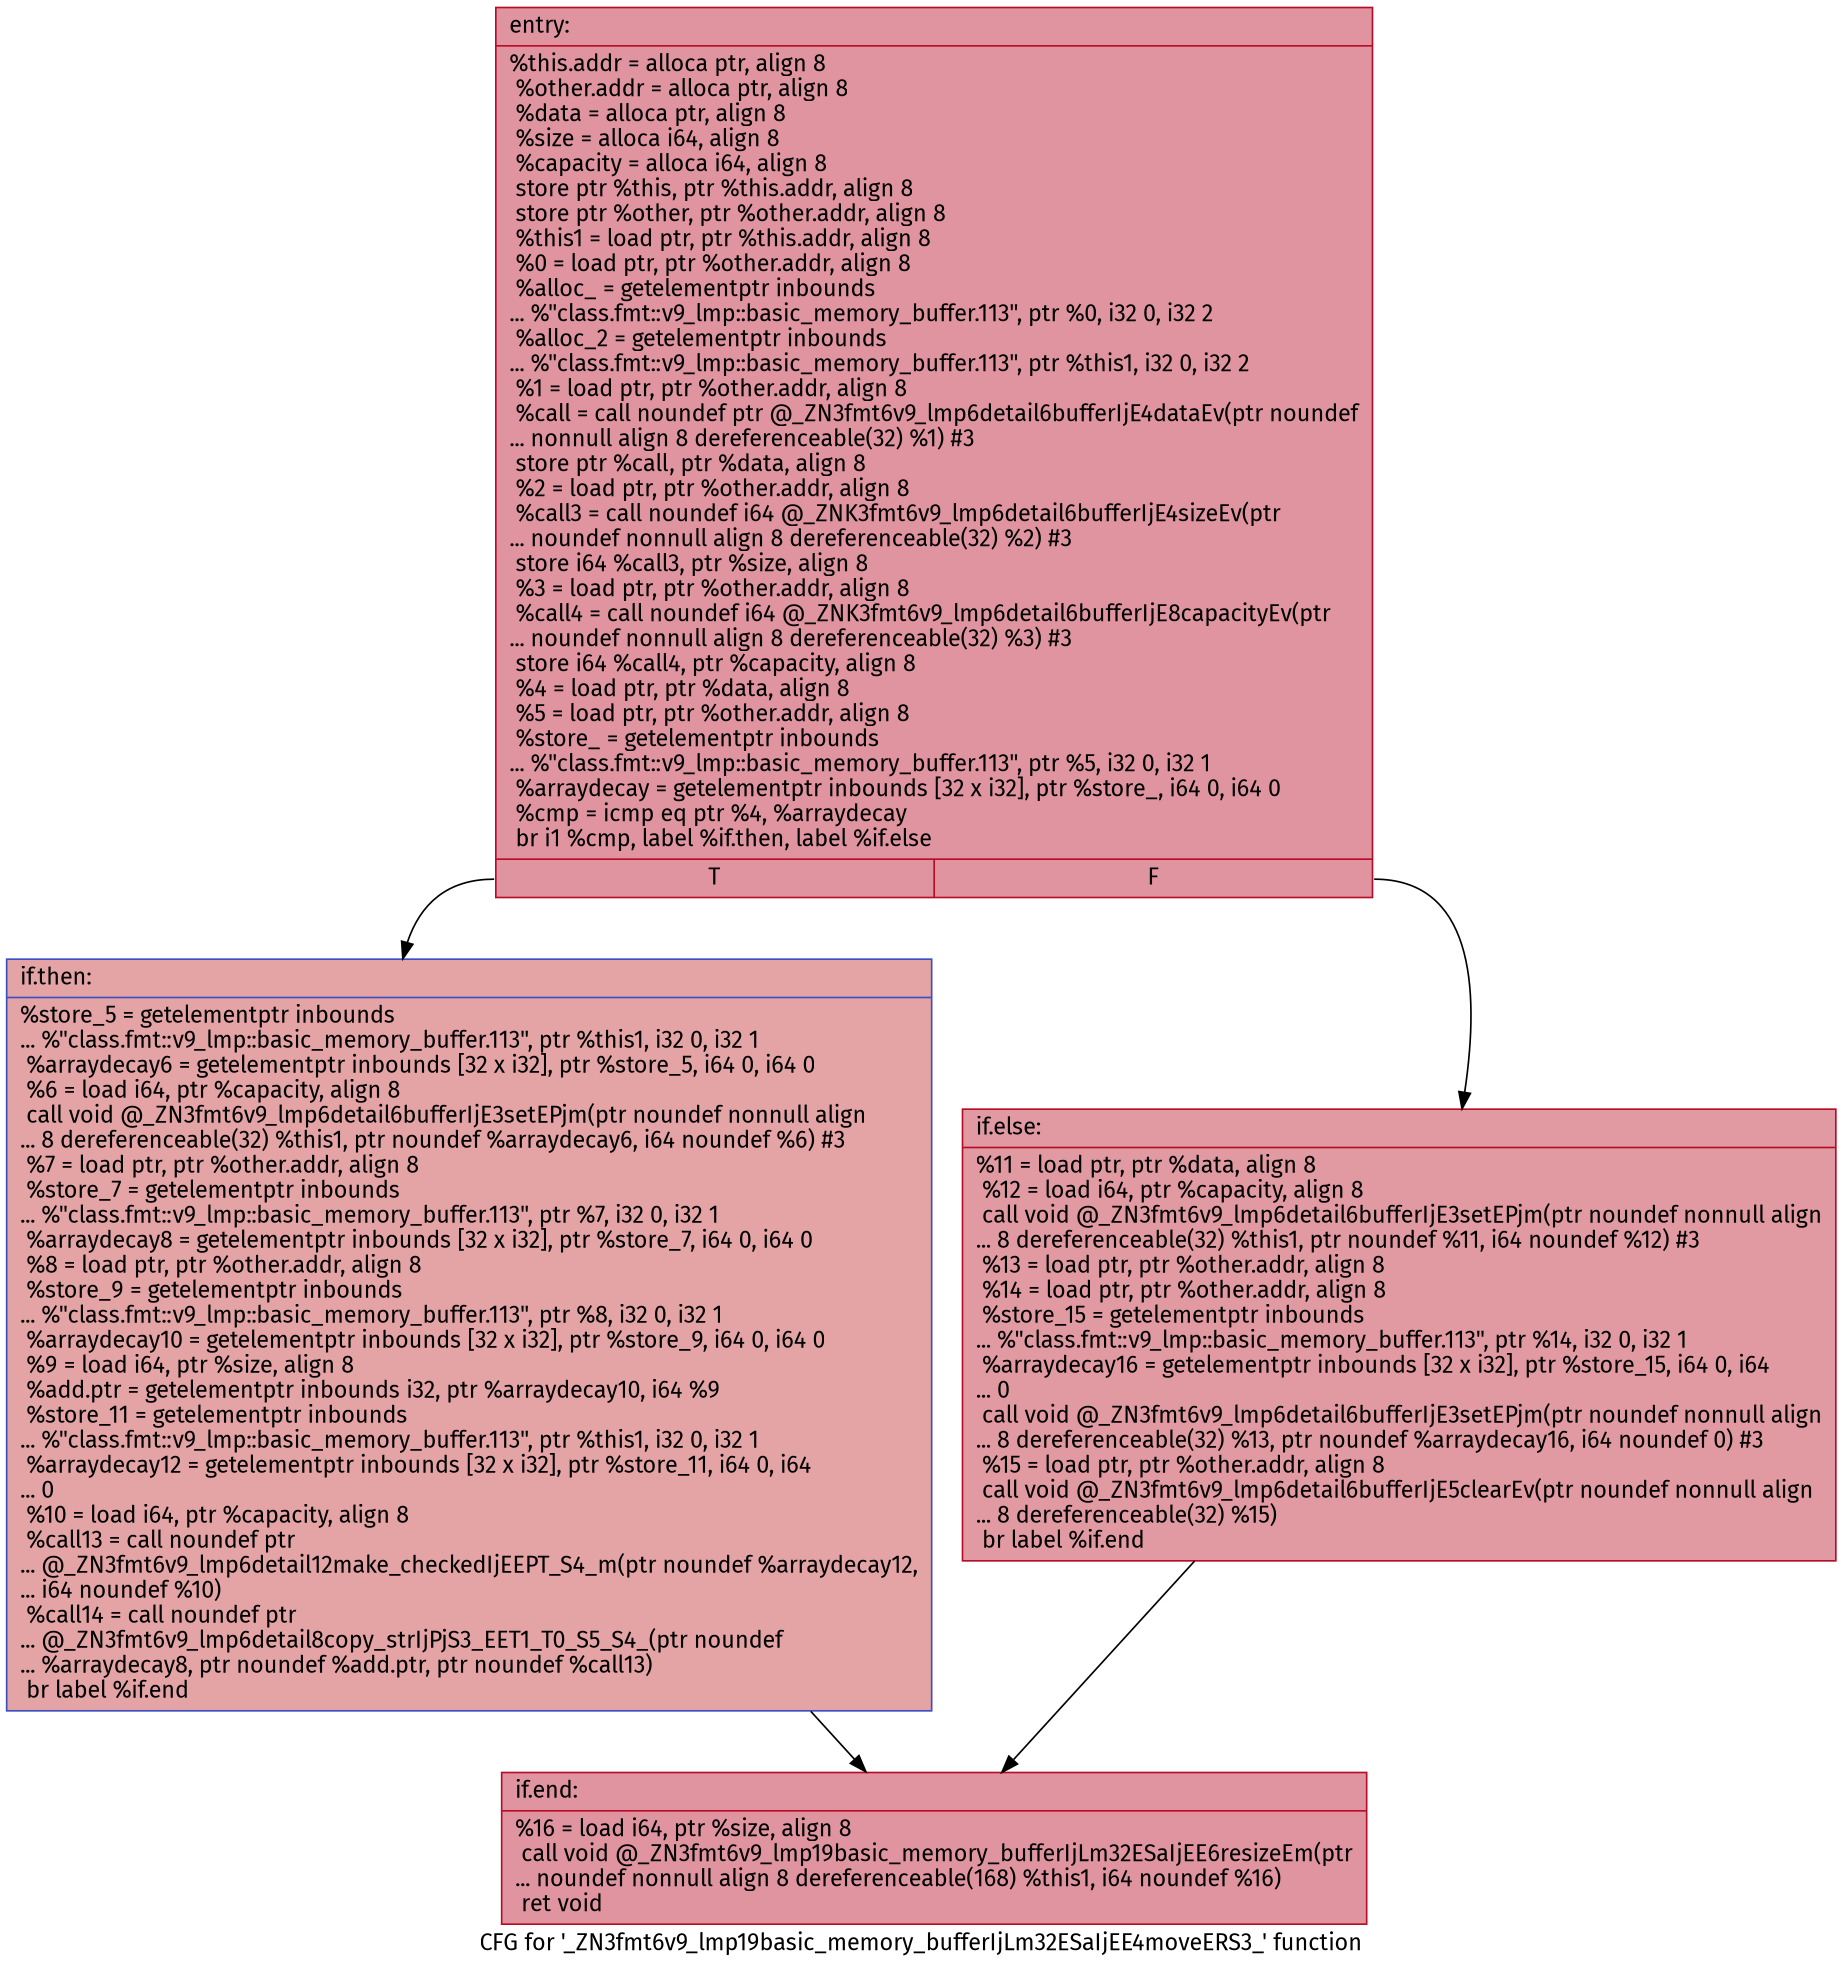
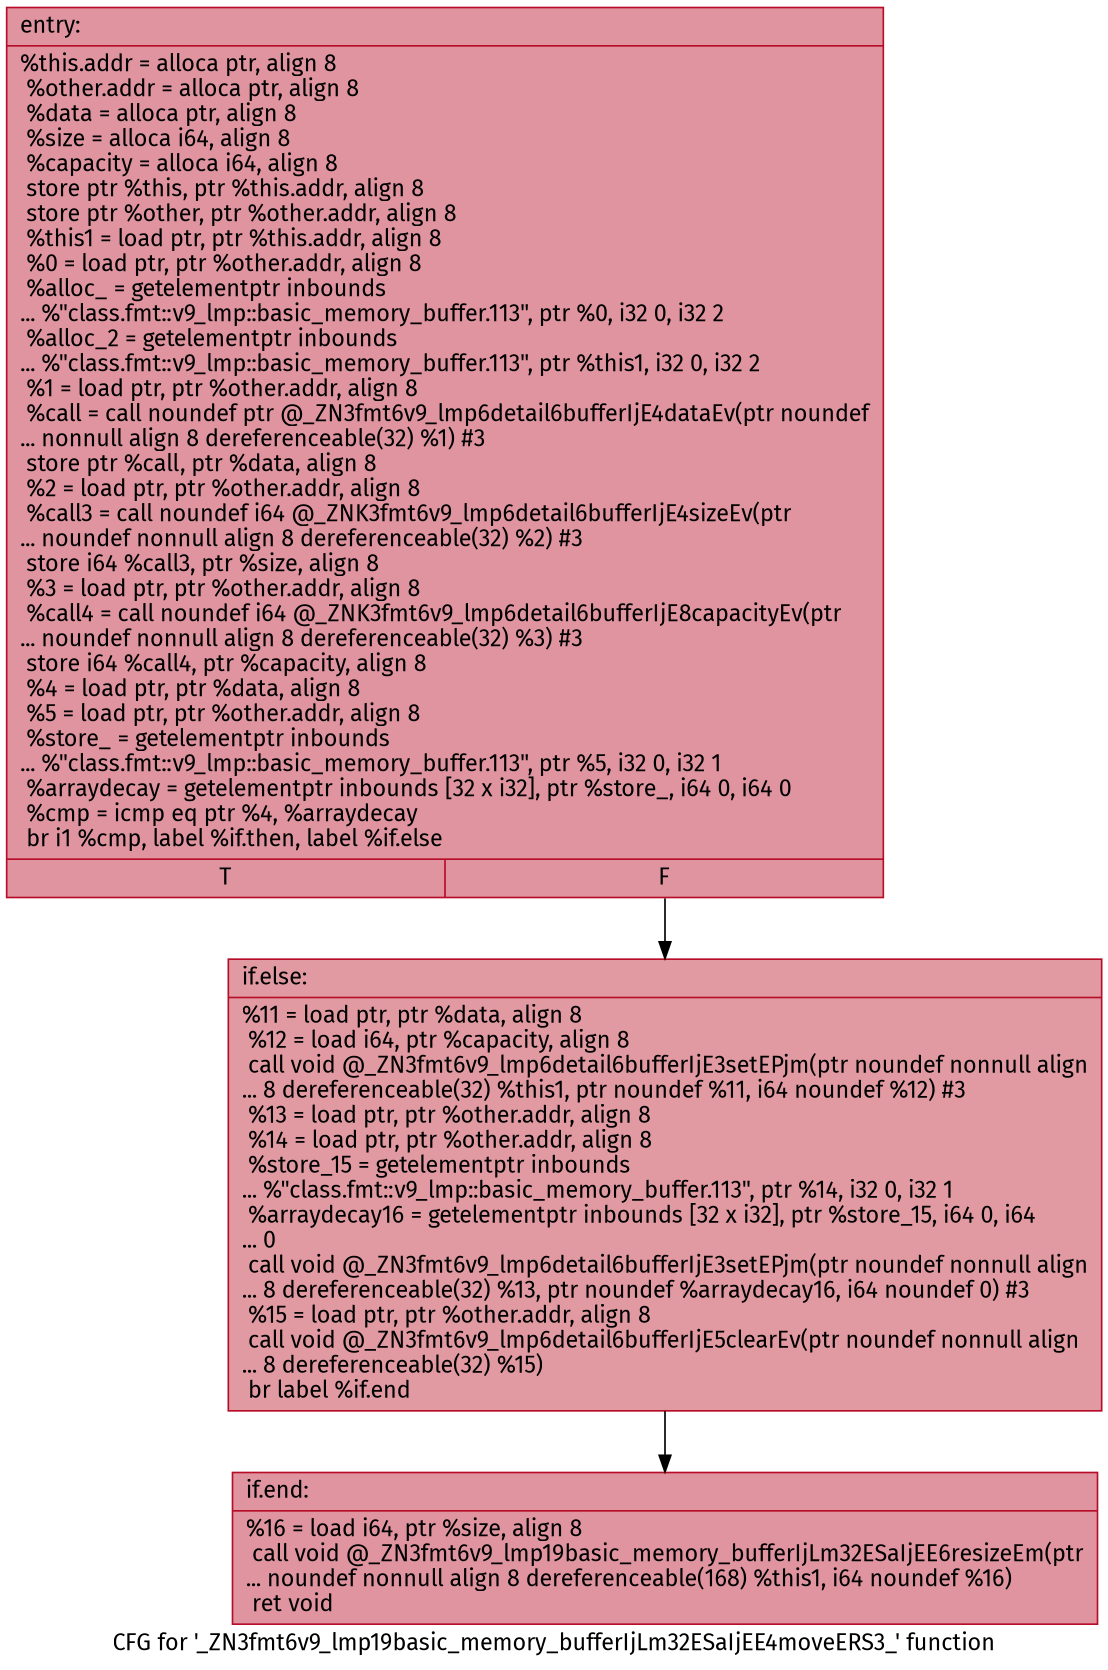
node "if.then:": removed
